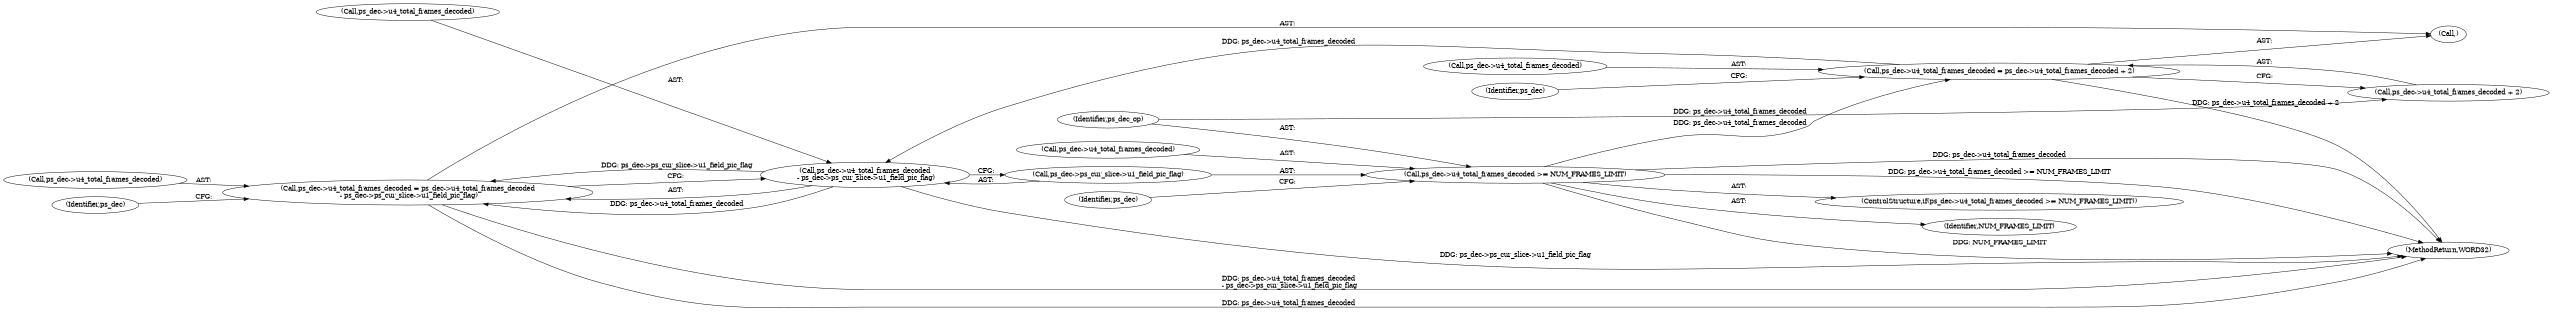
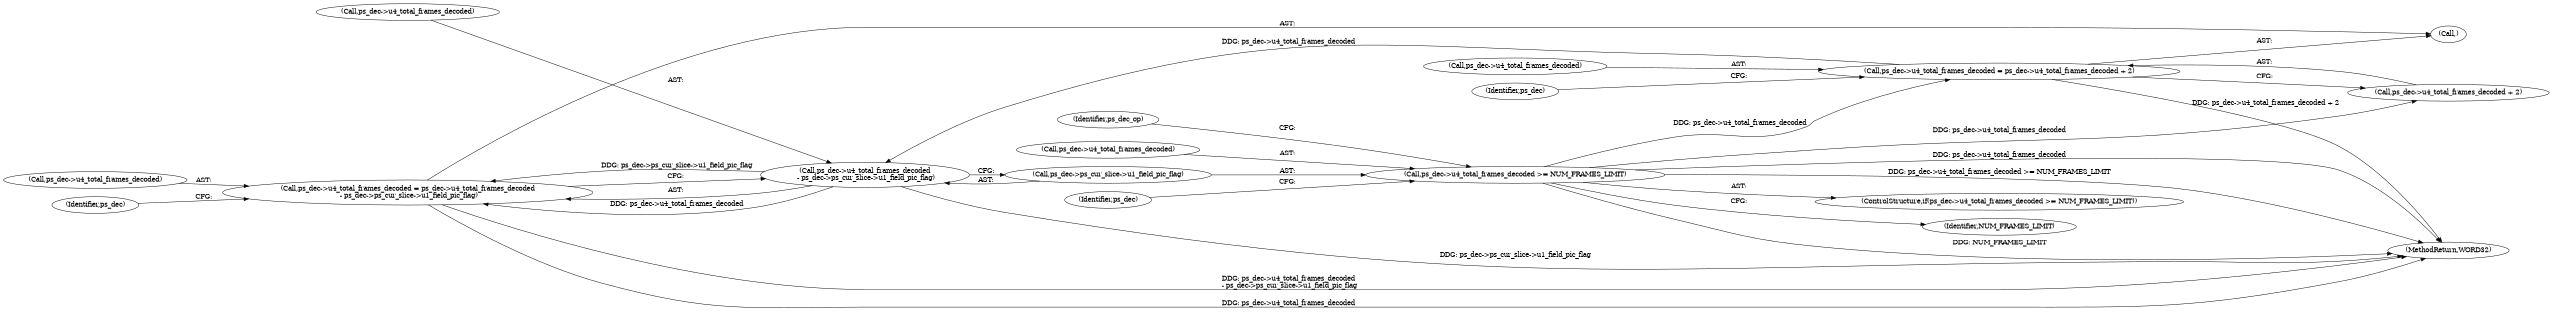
edge "(Identifier,ps_dec_op)" -> "(Call,ps_dec->u4_total_frames_decoded + 2)": now "(Call,ps_dec->u4_total_frames_decoded >= NUM_FRAMES_LIMIT)" -> "(Call,ps_dec->u4_total_frames_decoded + 2)"
edge "(Identifier,ps_dec_op)" -> "(Call,ps_dec->u4_total_frames_decoded >= NUM_FRAMES_LIMIT)": label "AST: " -> "CFG: "
edge "(Call,ps_dec->u4_total_frames_decoded >= NUM_FRAMES_LIMIT)" -> "(Identifier,NUM_FRAMES_LIMIT)": label "AST: " -> "CFG: "
